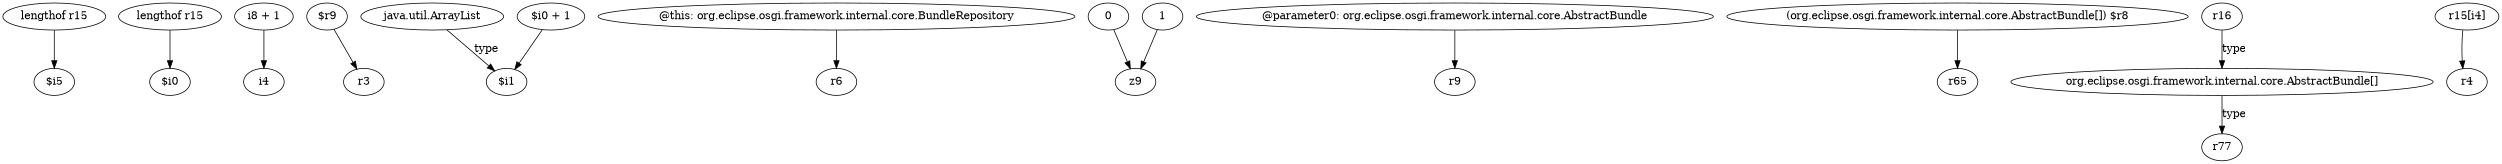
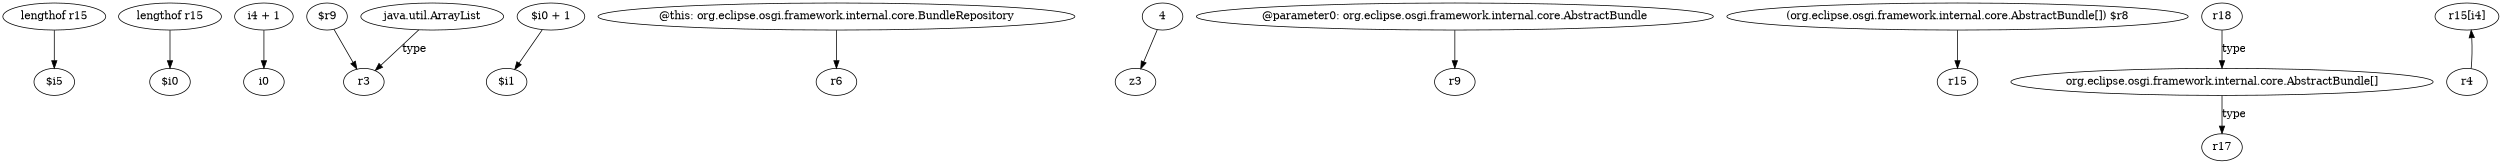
node "i8 + 1": label "i8 + 1" -> "i4 + 1"
node "0": removed
node "1": label "1" -> "4"
node "r16": label "r16" -> "r18"
edge "r15[i4]" -> "r4": reversed
edge "java.util.ArrayList" -> "$i1": now "java.util.ArrayList" -> "r3"
node "i4": label "i4" -> "i0"
node "z9": label "z9" -> "z3"
node "r65": label "r65" -> "r15"
node "r77": label "r77" -> "r17"
